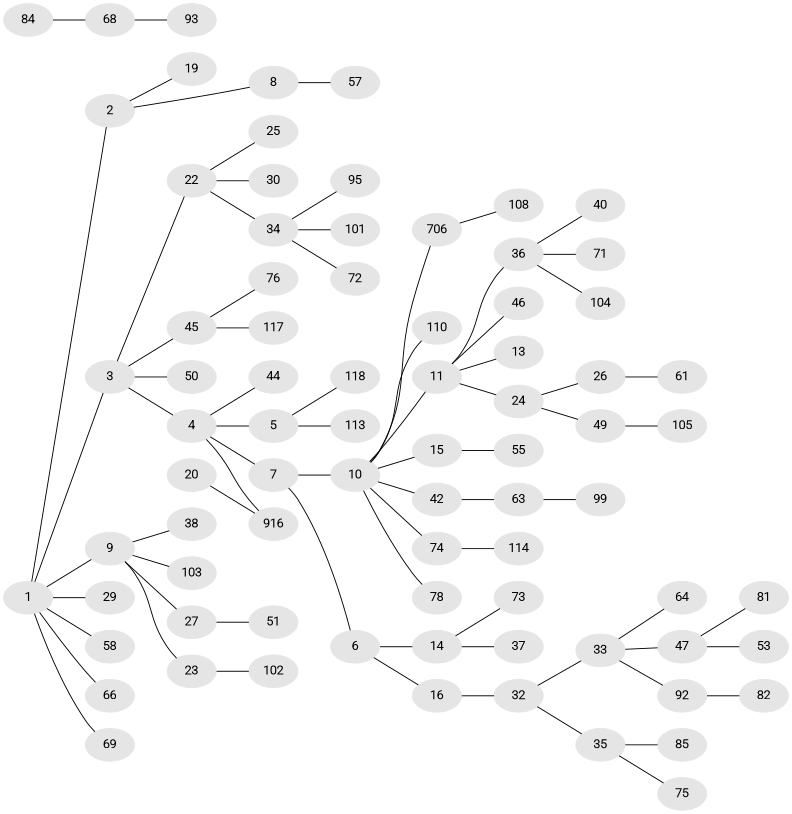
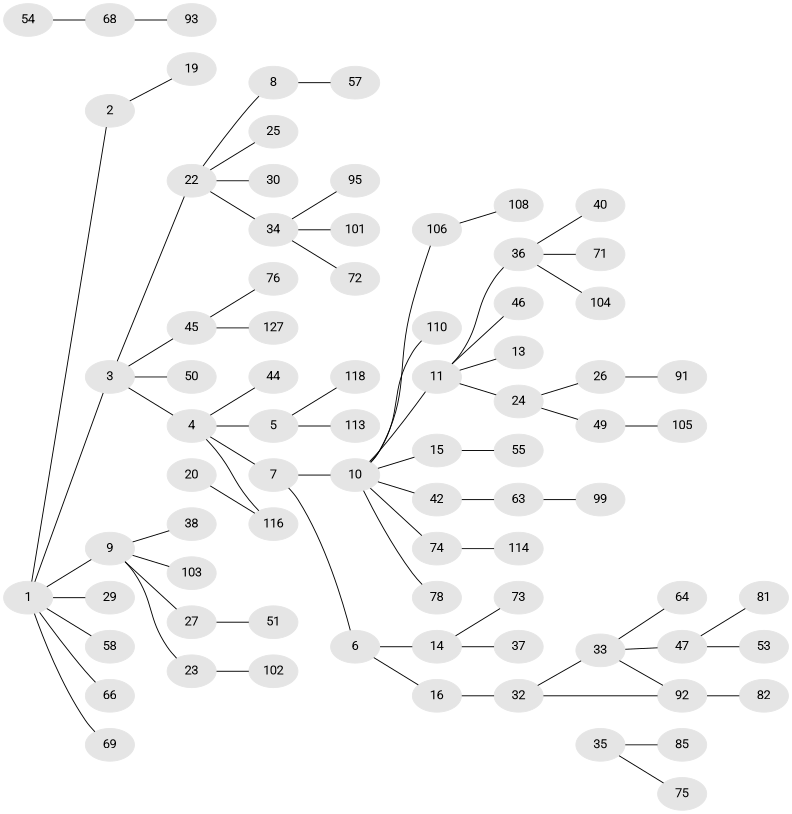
node "84": label "84" -> "54"
edge "8" -- "2": now "8" -- "22"
node "706": label "706" -> "106"
node "117": label "117" -> "127"
node "61": label "61" -> "91"
node "916": label "916" -> "116"
edge "32" -- "35": now "32" -- "92"
